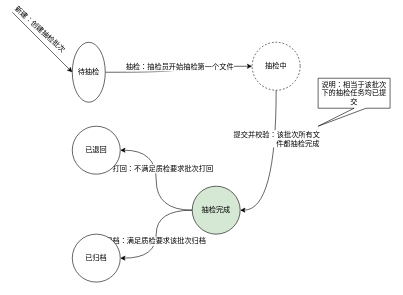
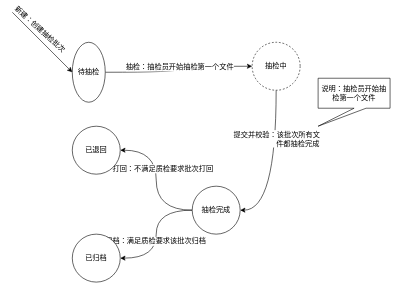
node "说明：相当于该批次下的抽检任务均已提交": label "说明：相当于该批次下的抽检任务均已提交" -> "说明：抽检员开始抽检第一个文件"
node "抽检完成": fillcolor #d5e8d4 -> #ffffff
